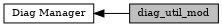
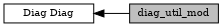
node "Diag Manager": label "Diag Manager" -> "Diag Diag"
